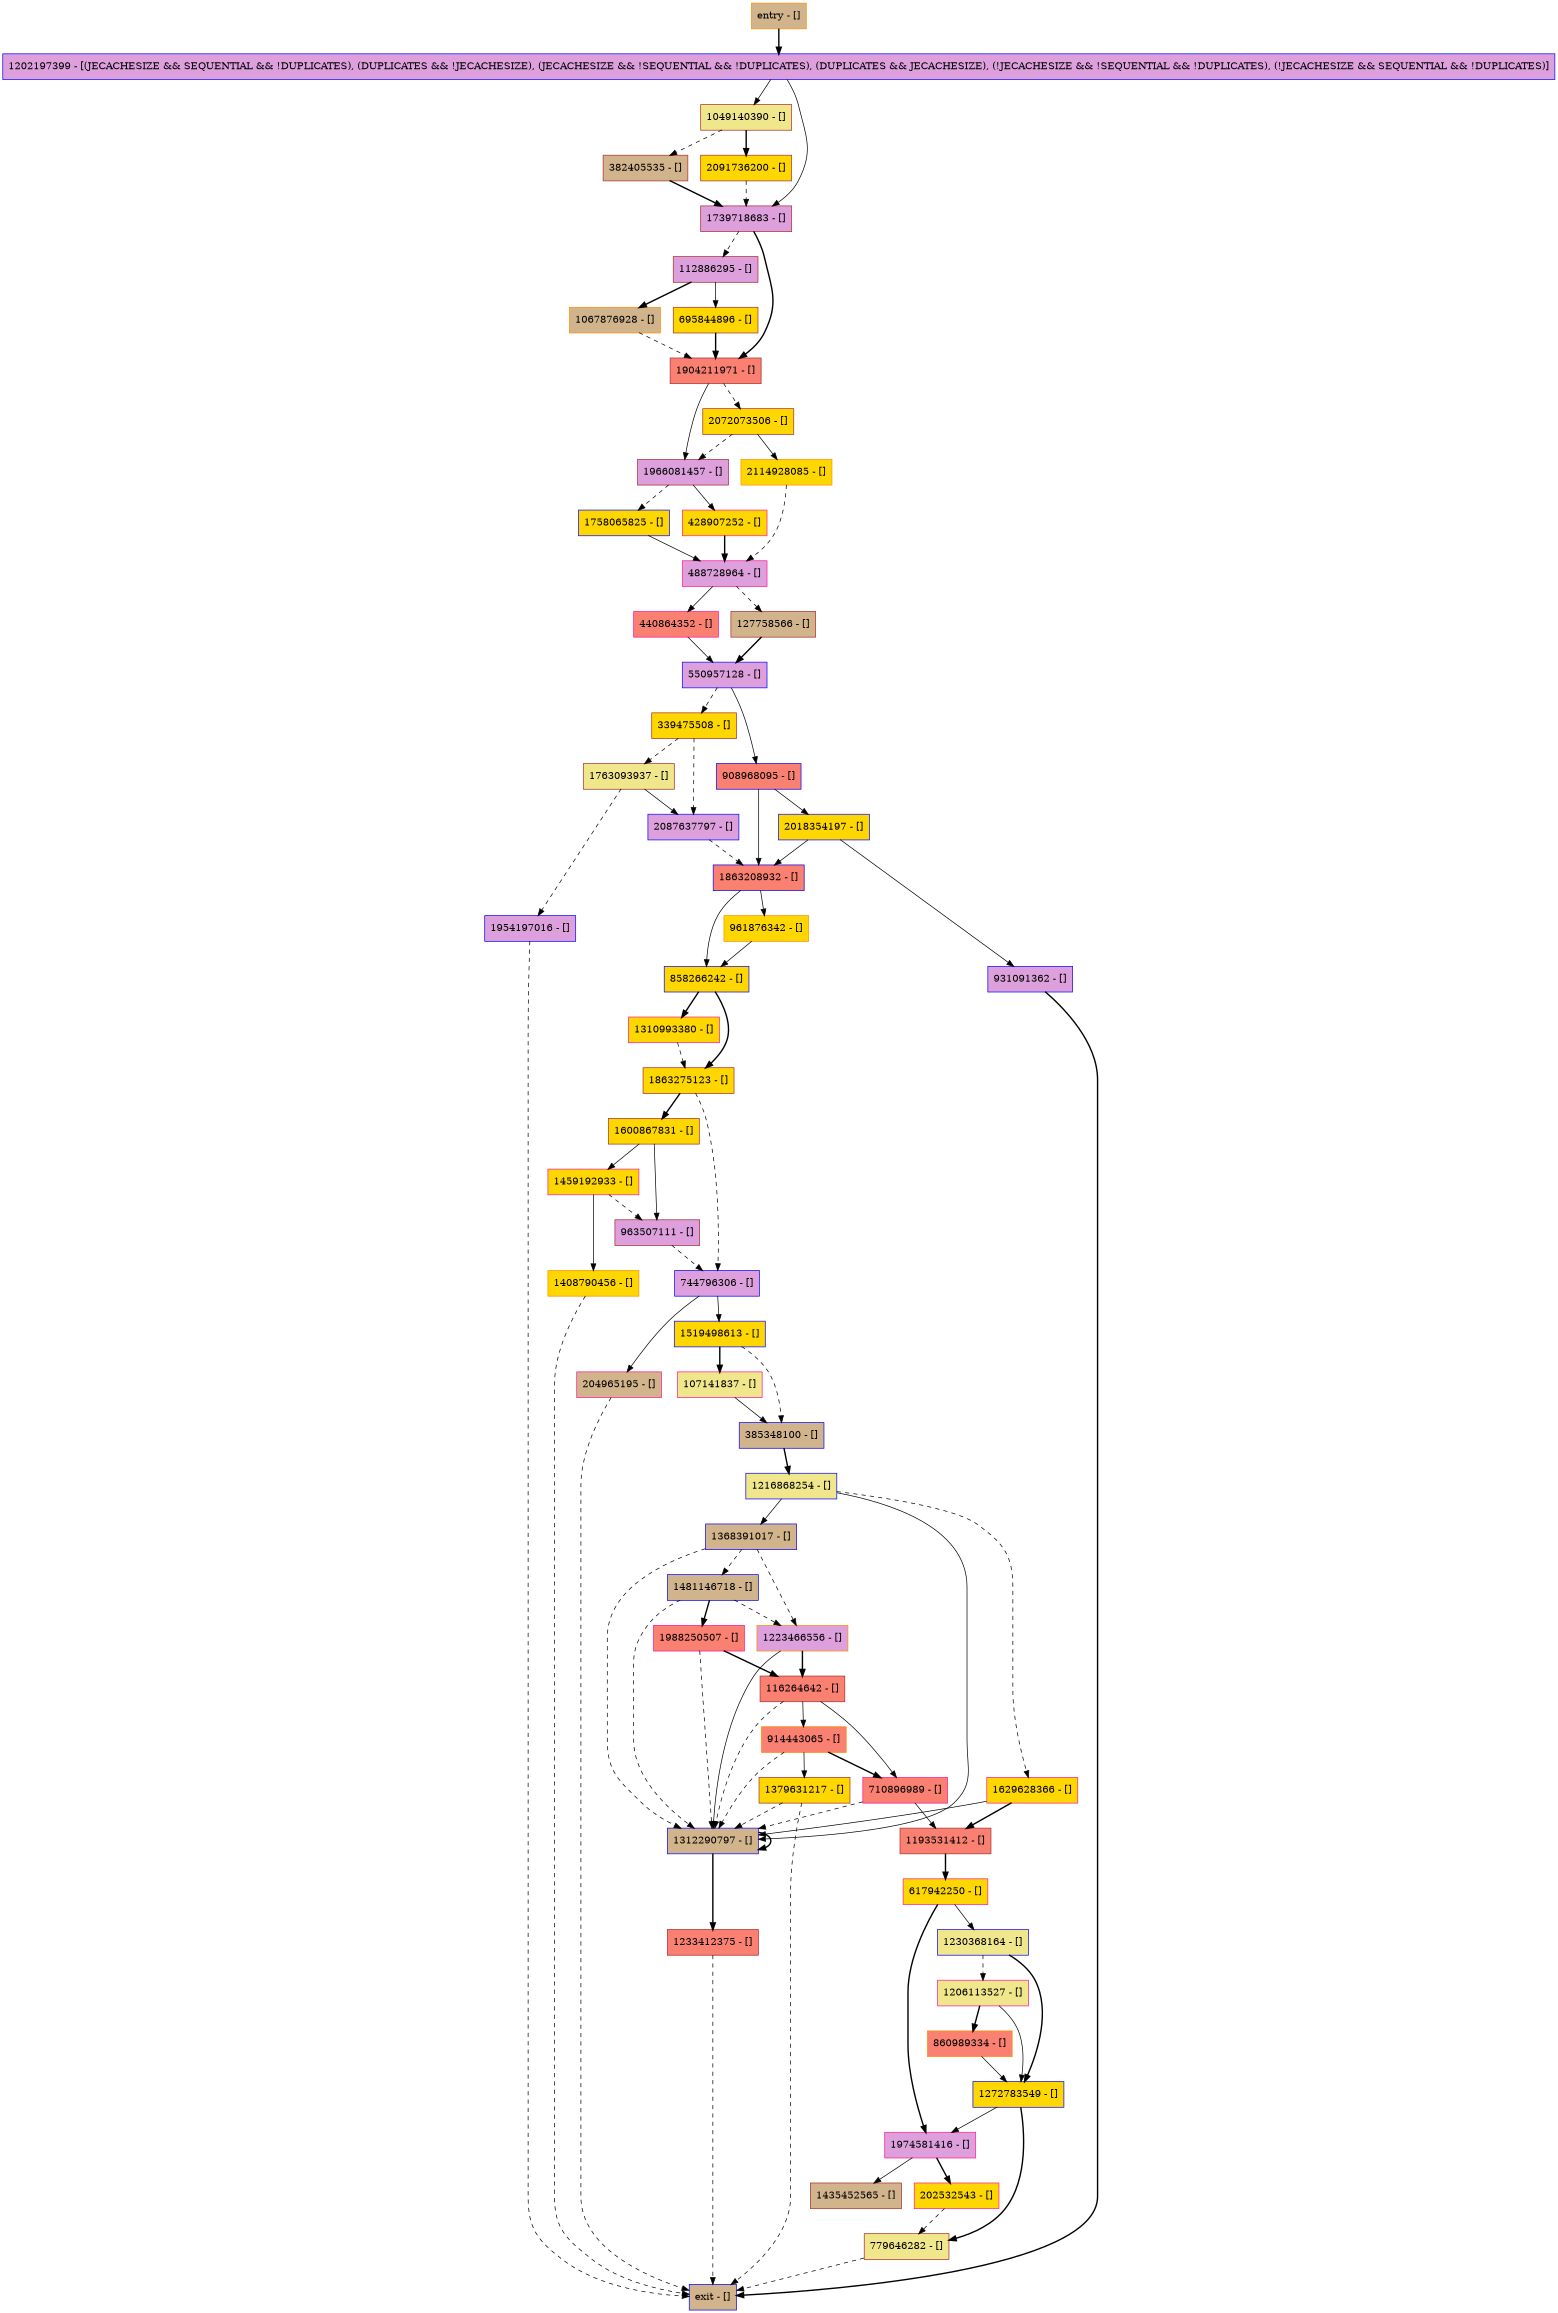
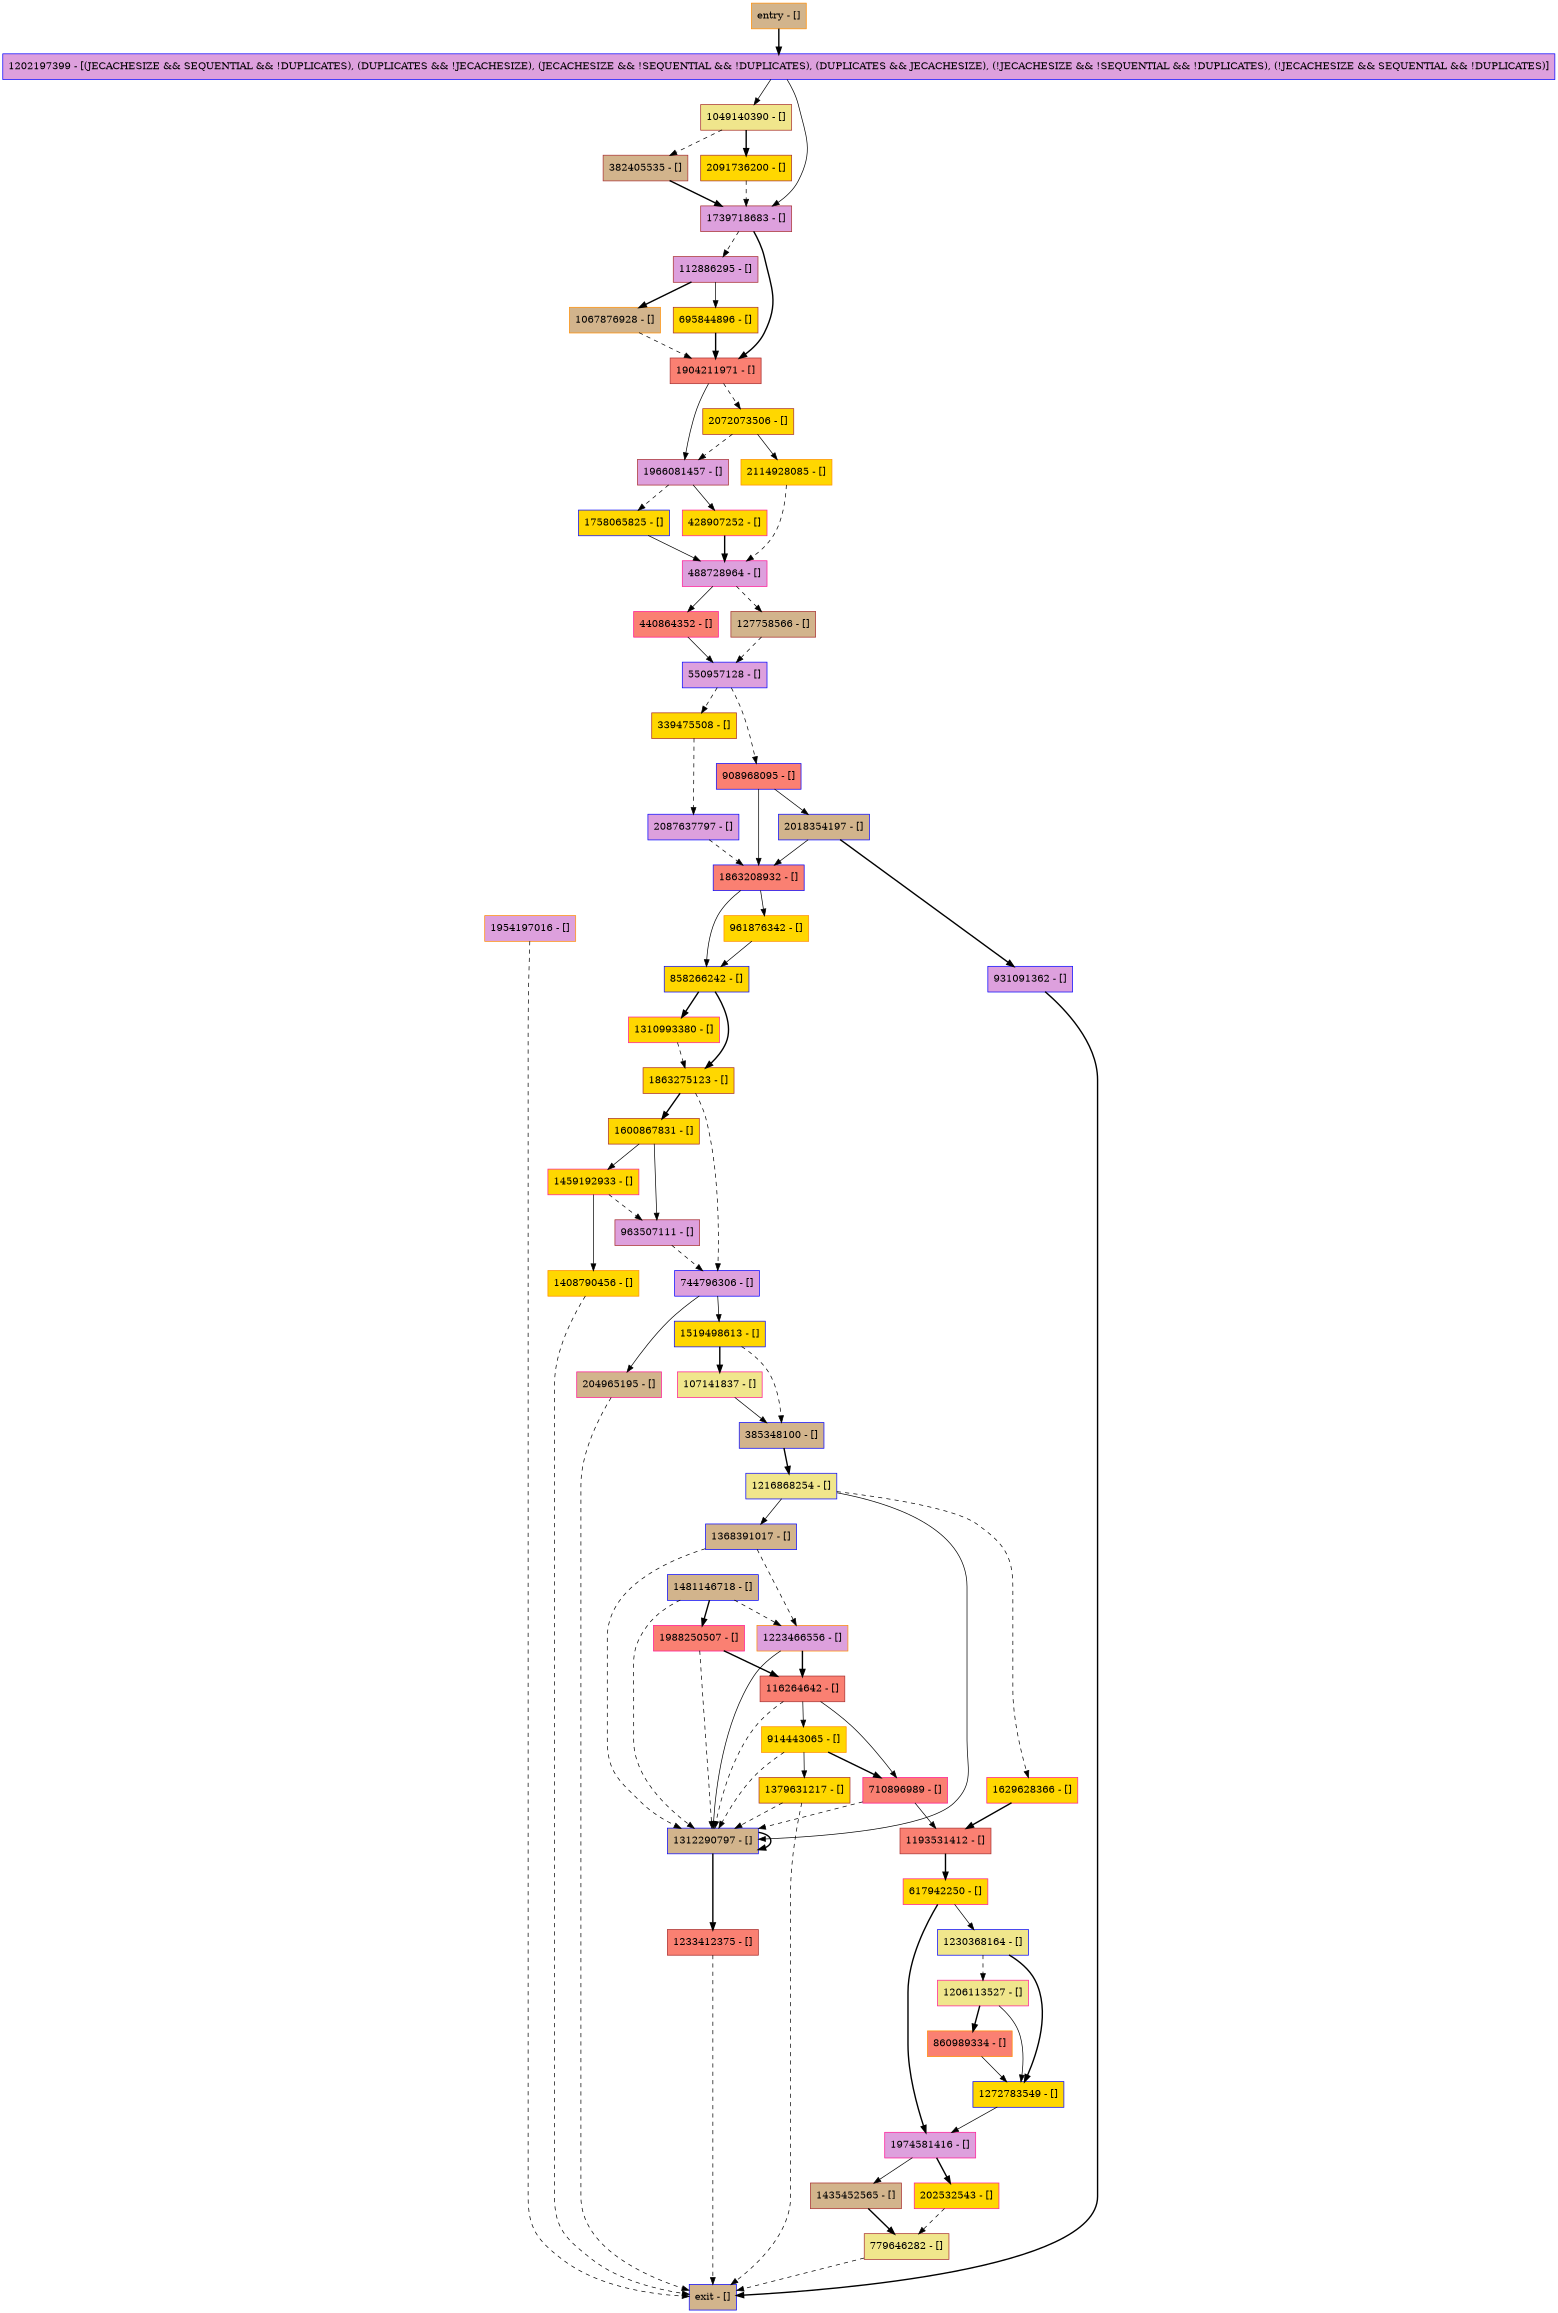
edge "127758566 - []" -> "550957128 - []": style bold -> dashed
edge "550957128 - []" -> "908968095 - []": style solid -> dashed
node "1763093937 - []": removed
node "2018354197 - []": fillcolor gold -> tan
edge "2018354197 - []" -> "931091362 - []": style solid -> bold
node "1954197016 - []": color blue -> darkorange
edge "1368391017 - []" -> "1481146718 - []": removed
node "914443065 - []": fillcolor salmon -> gold
edge "1629628366 - []" -> "1312290797 - []": removed
edge "1272783549 - []" -> "779646282 - []": now "1435452565 - []" -> "779646282 - []"
